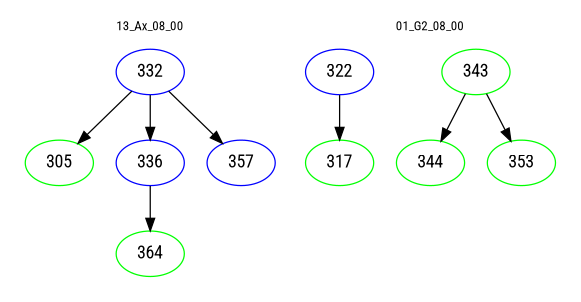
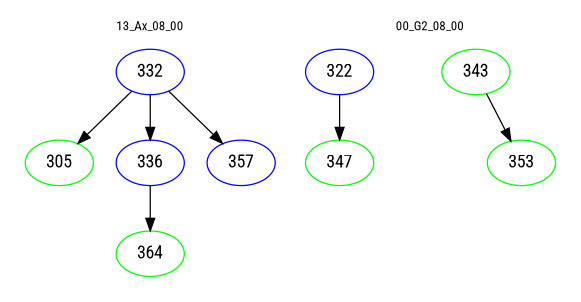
cluster "01_G2_08_00": label "01_G2_08_00" -> "00_G2_08_00"
node "317": label "317" -> "347"
node "344": removed
